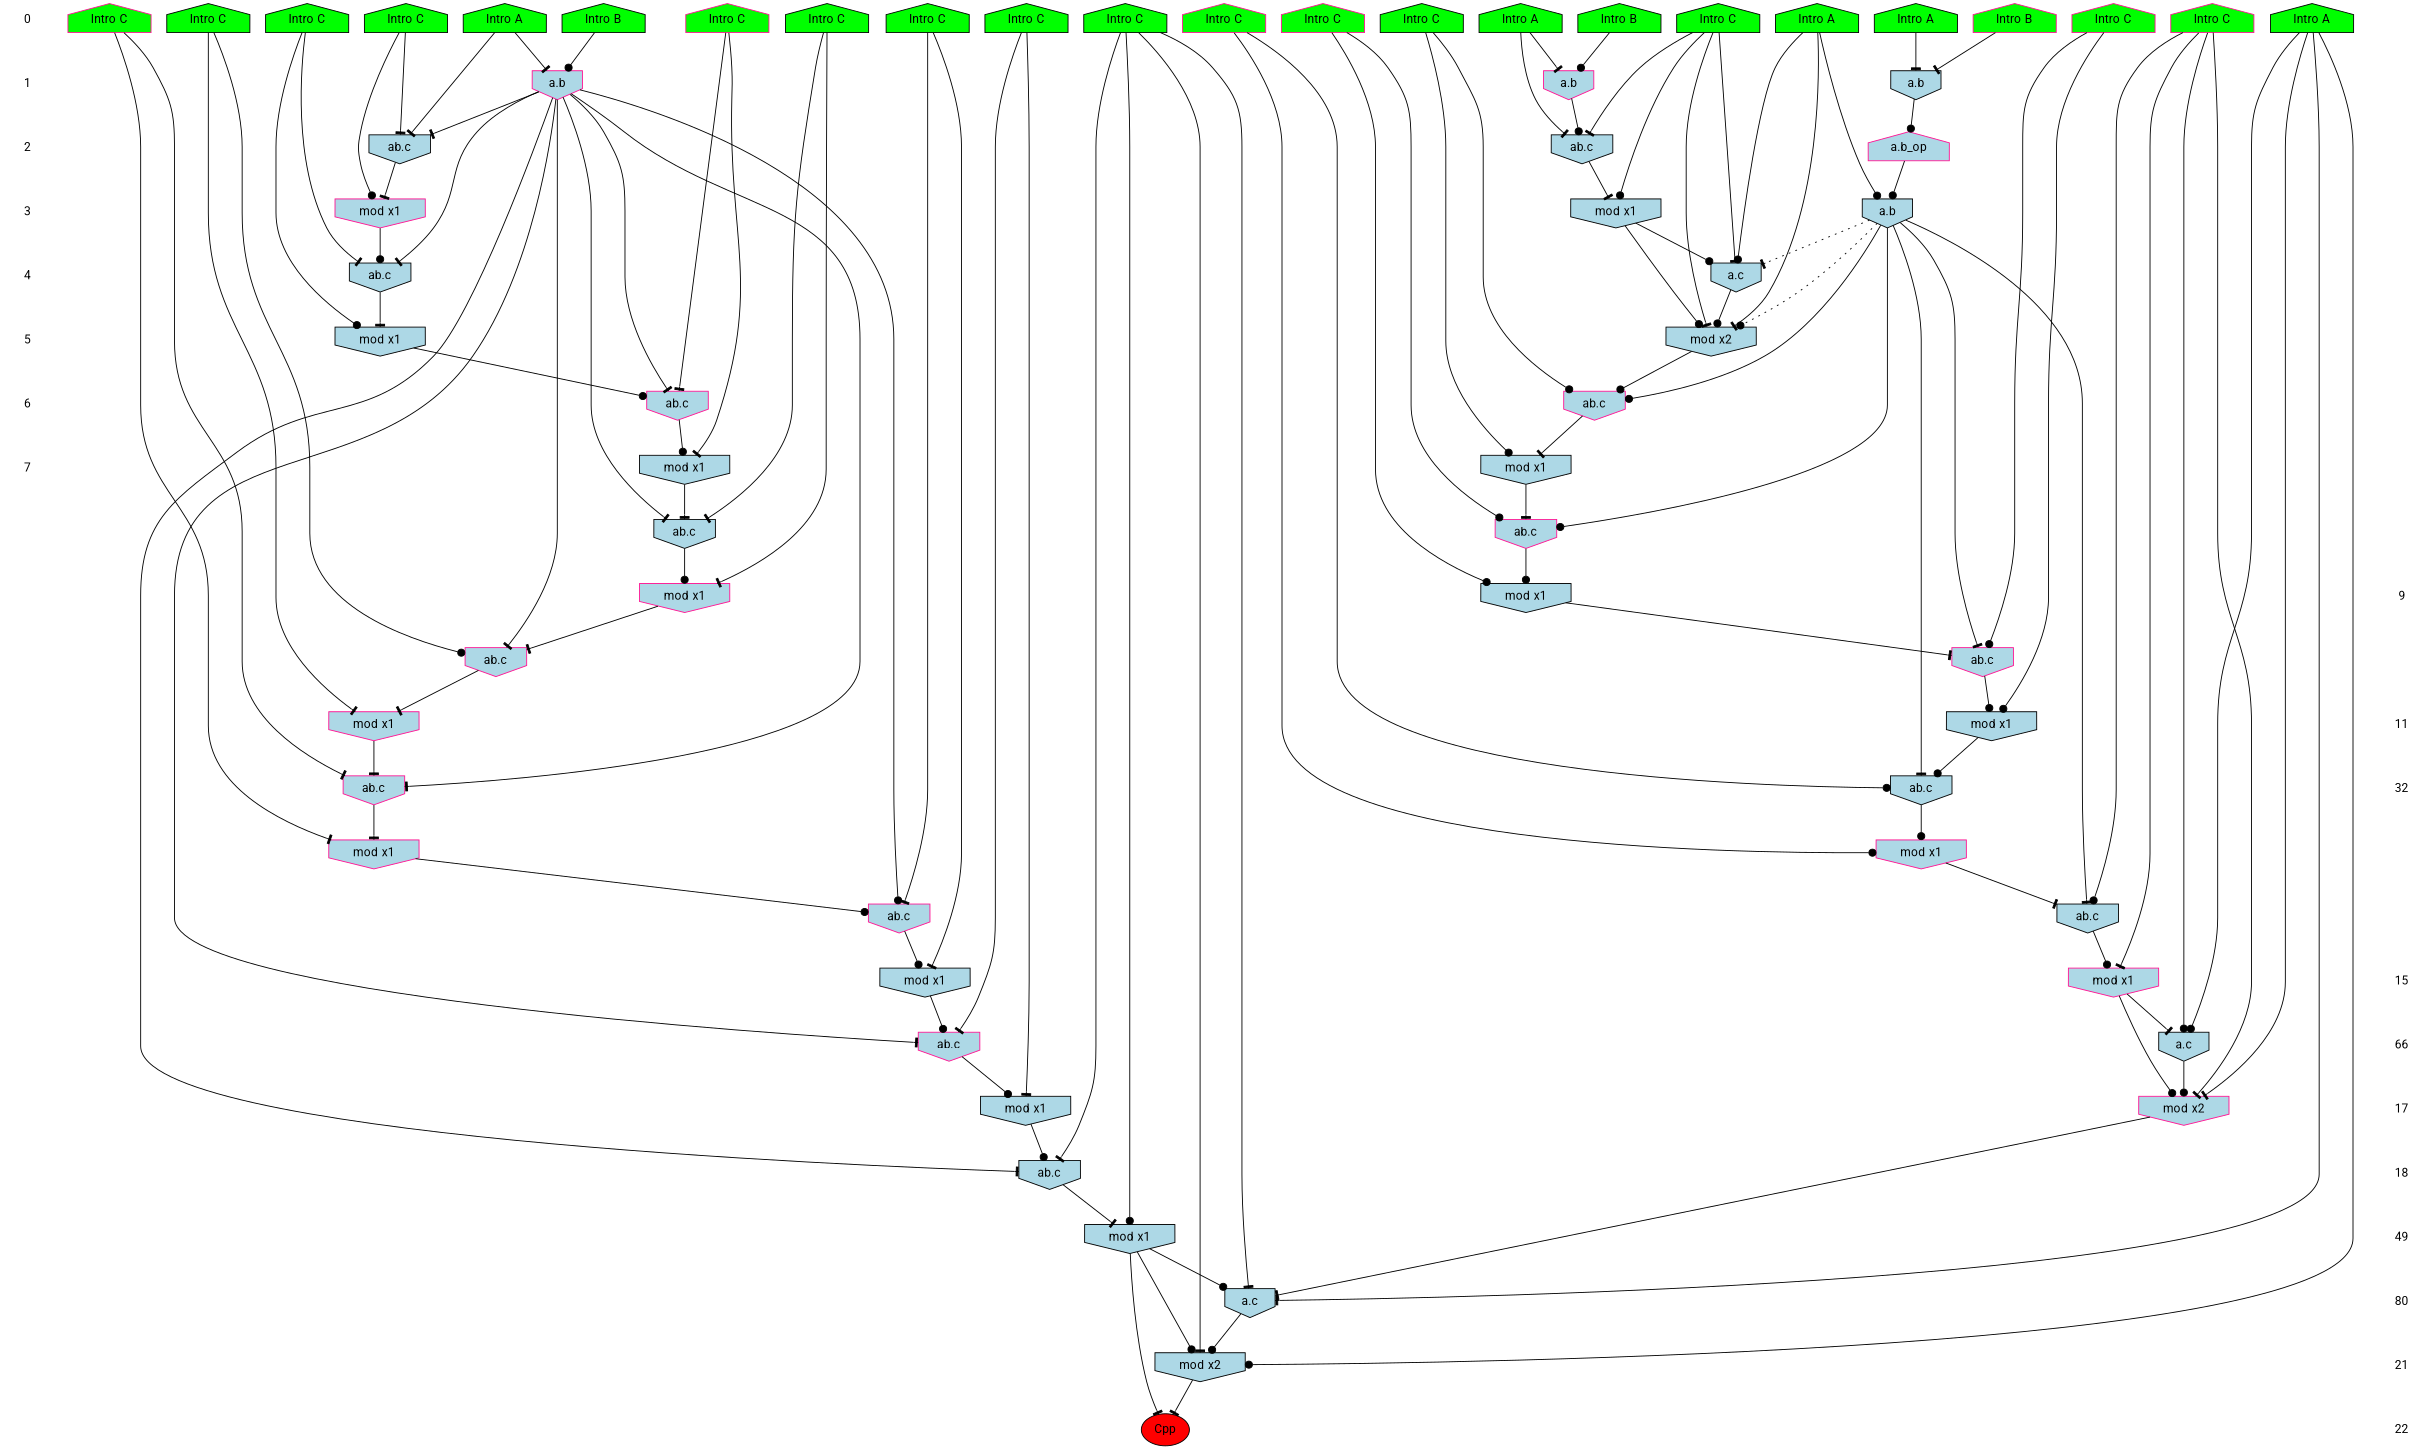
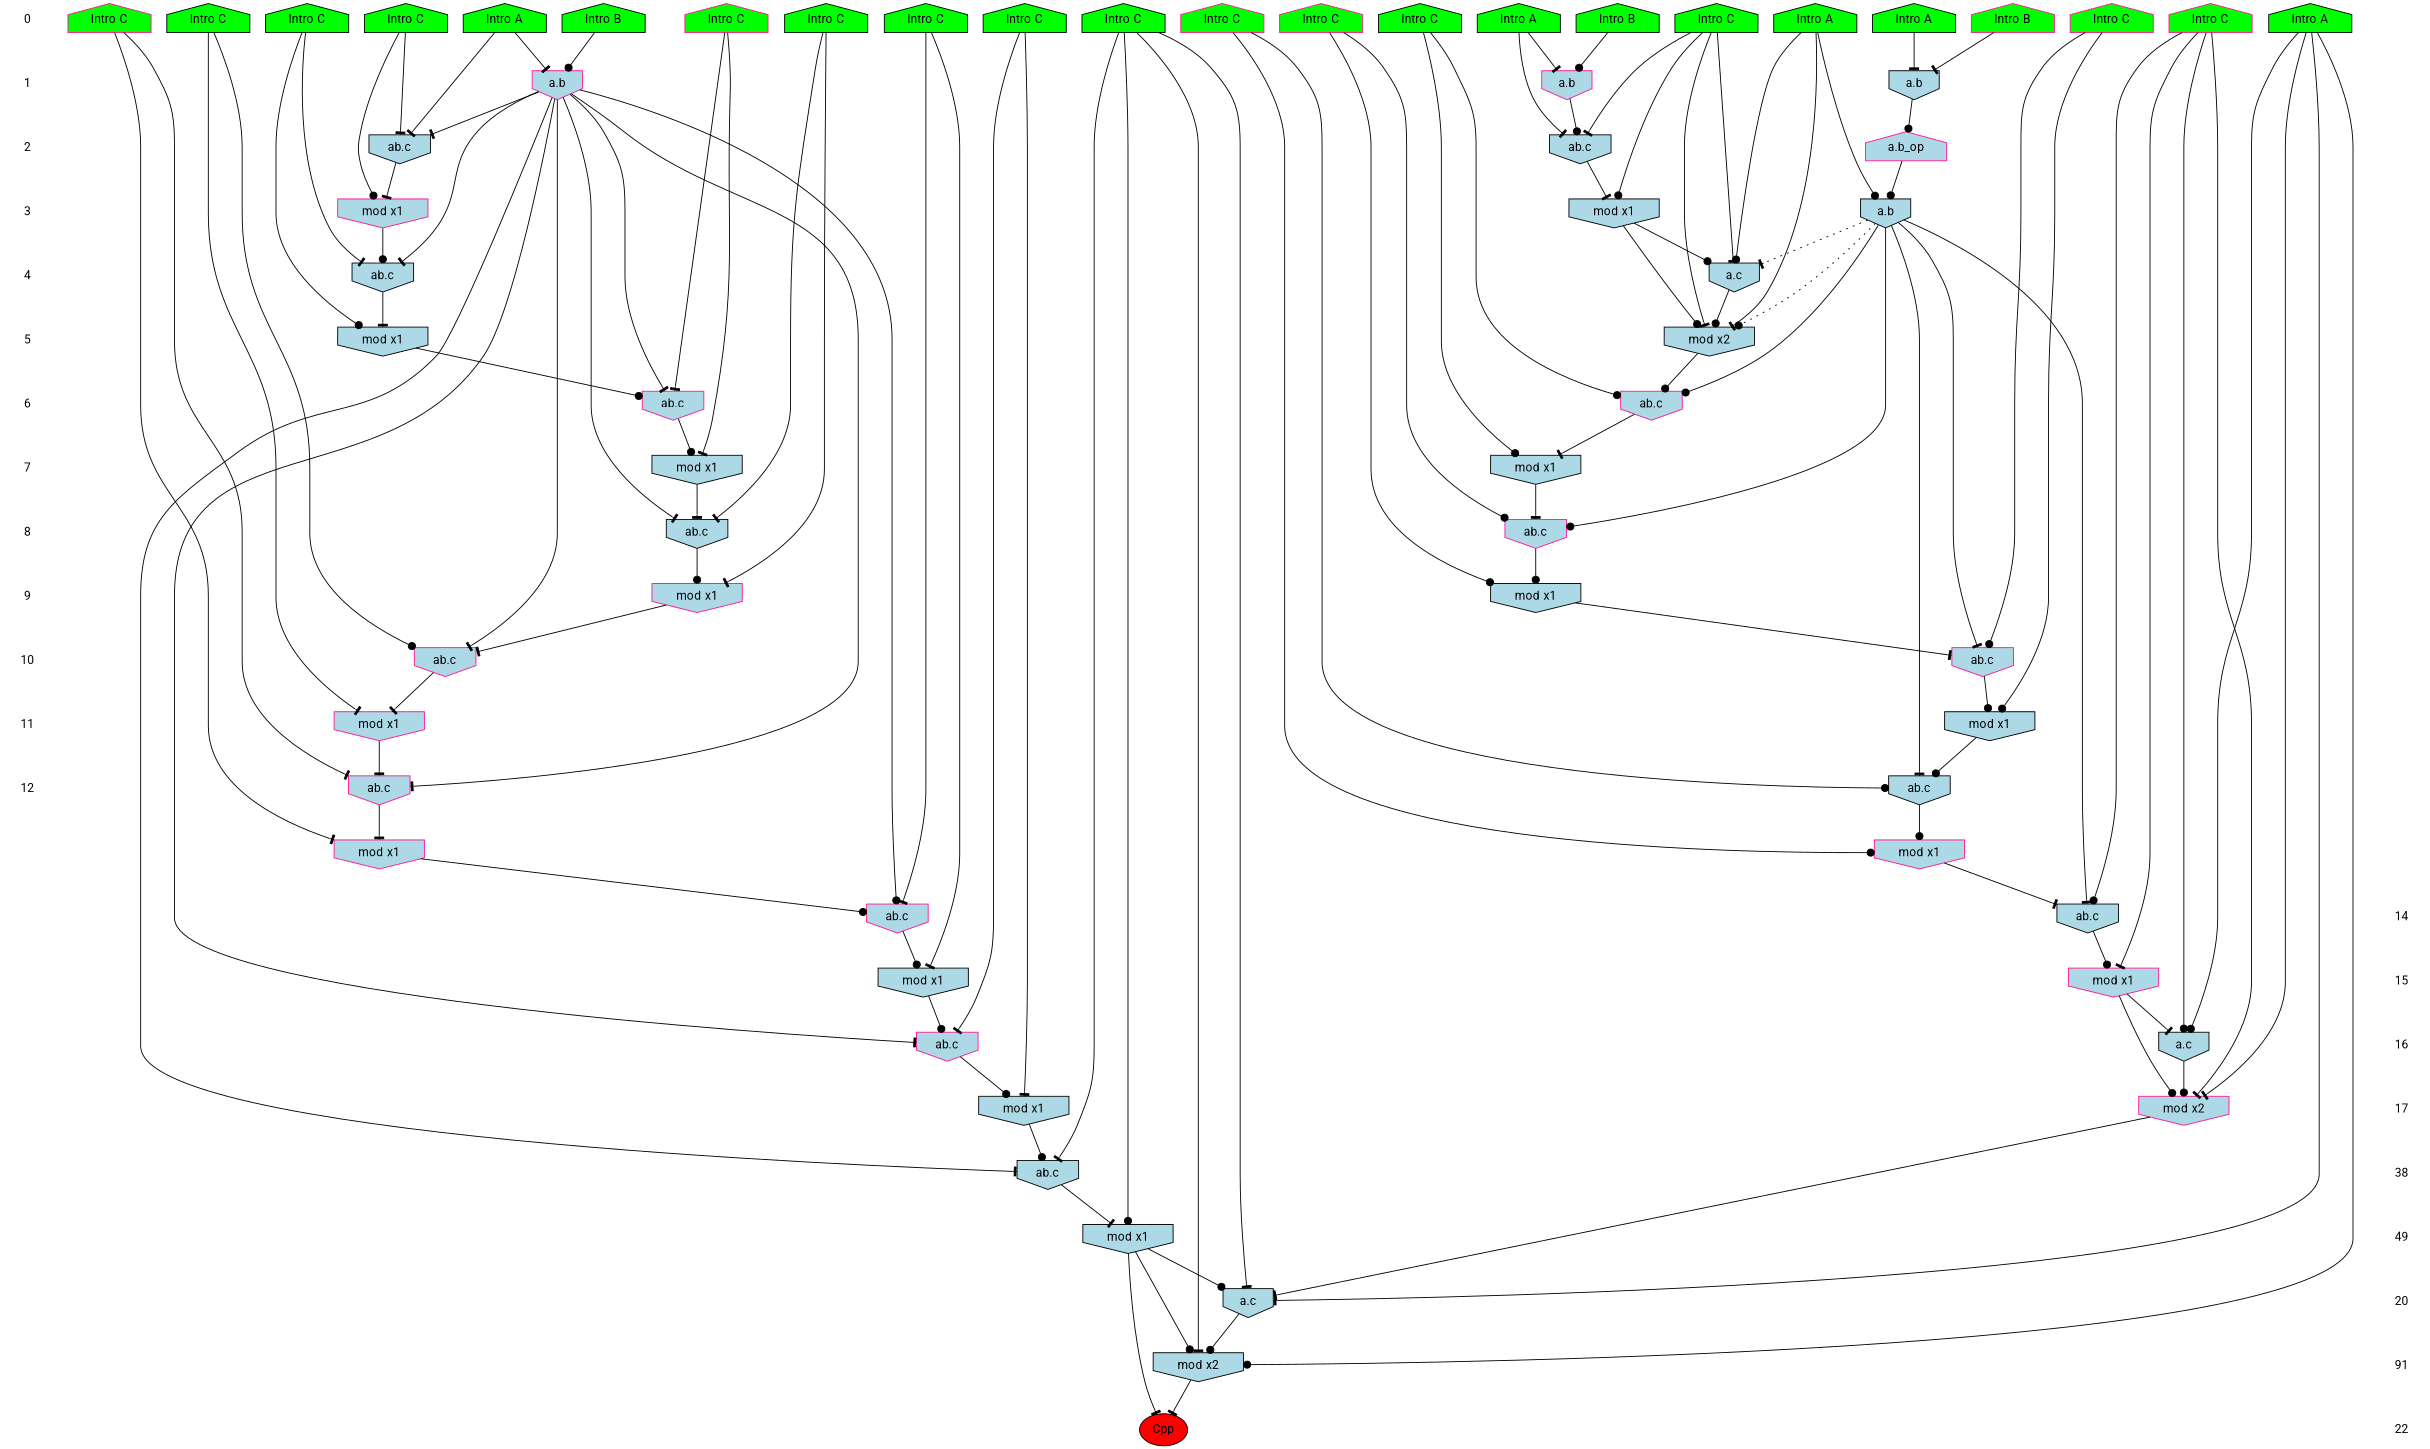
node "8": added
node "10": added
node "32": label "32" -> "12"
node "14": added
node "66": label "66" -> "16"
node "18": label "18" -> "38"
node "80": label "80" -> "20"
node "21": label "21" -> "91"
